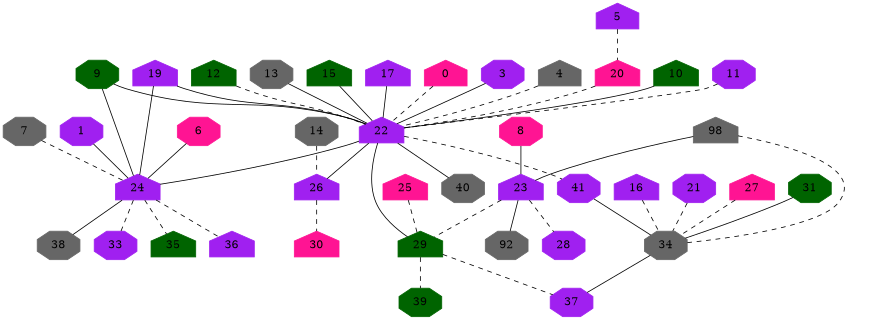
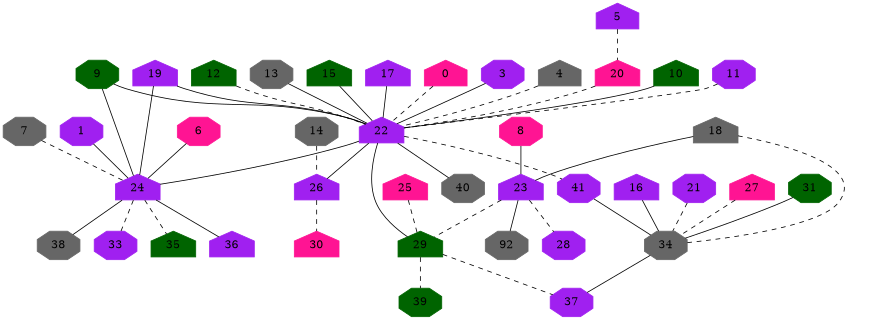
node "98": label "98" -> "18"
edge "16" -- "34": style dashed -> solid
edge "24" -- "36": style dashed -> solid
